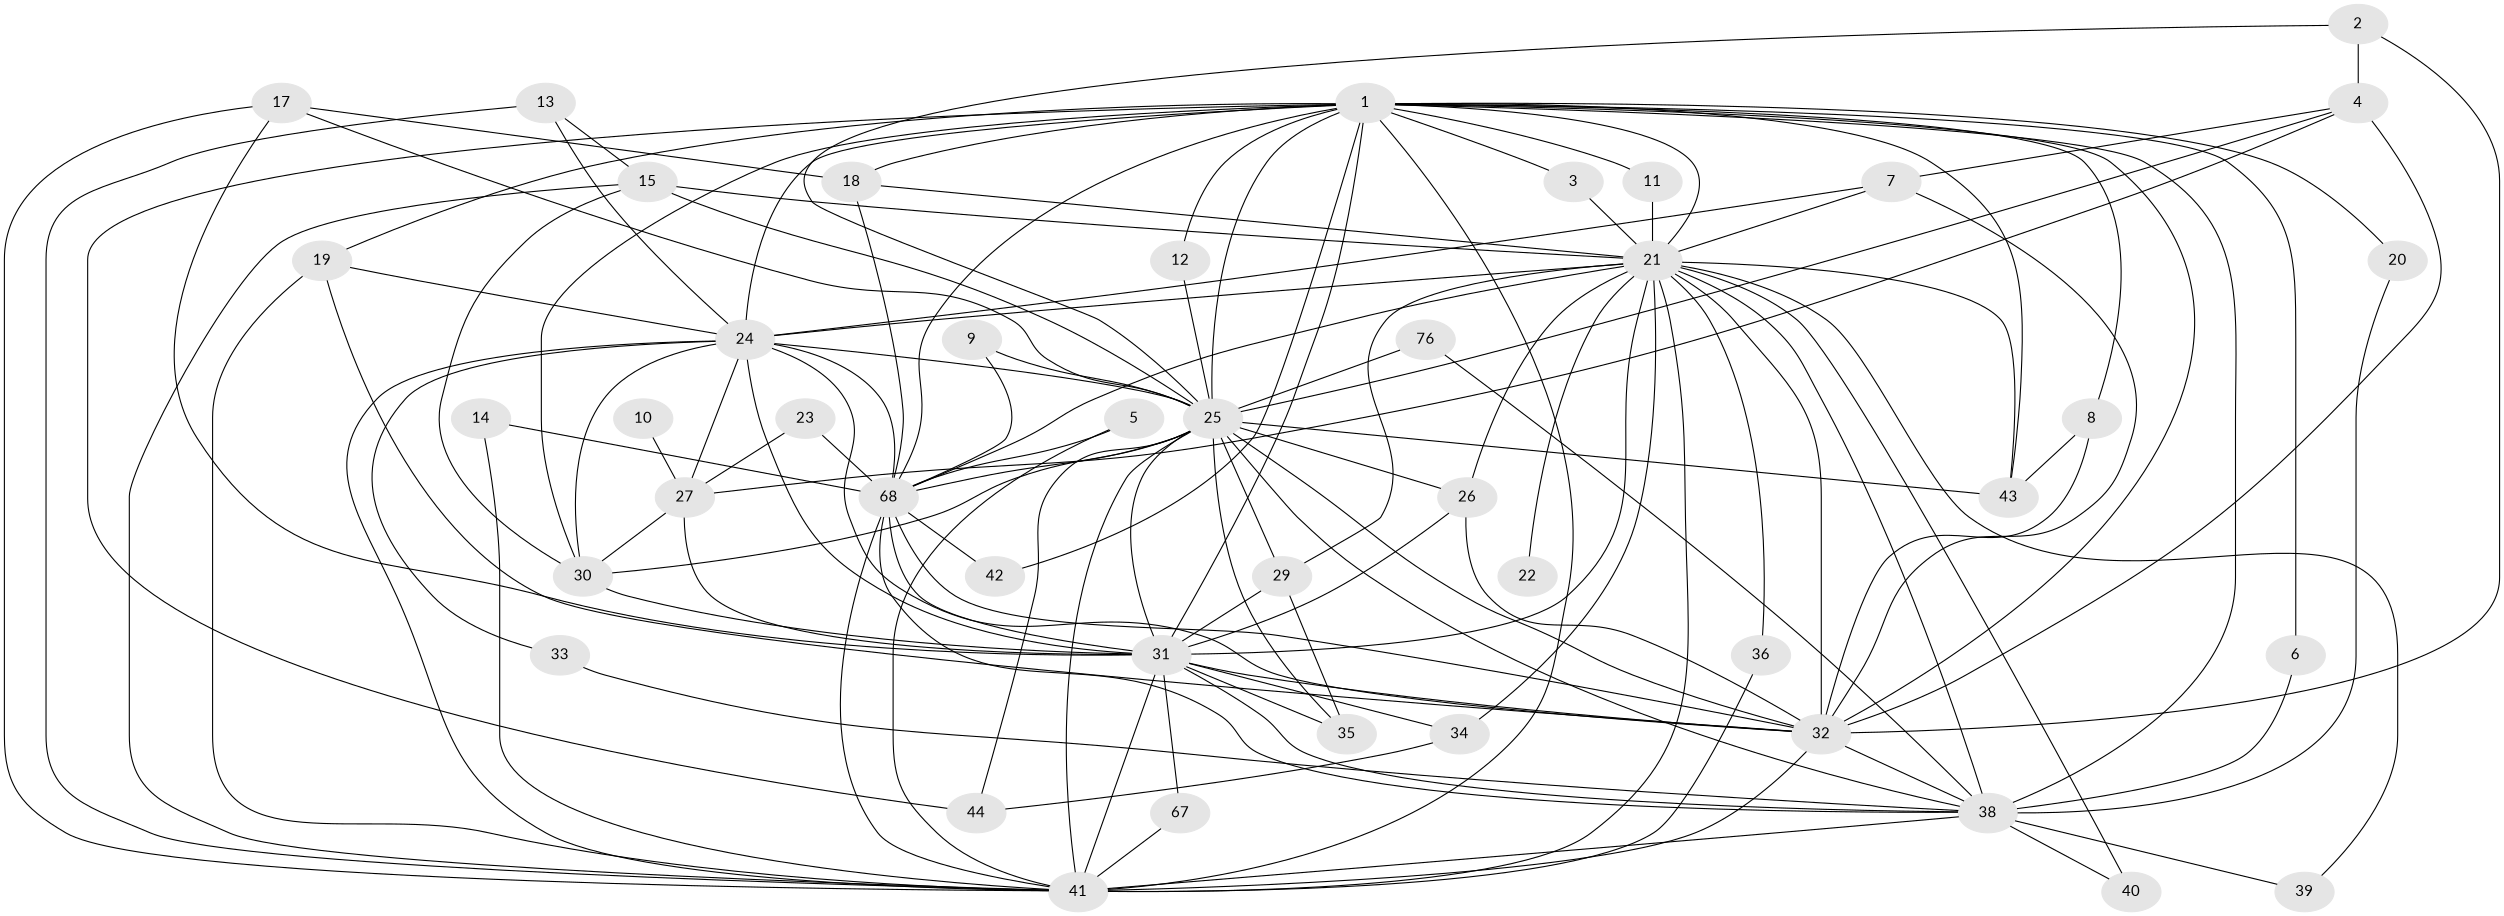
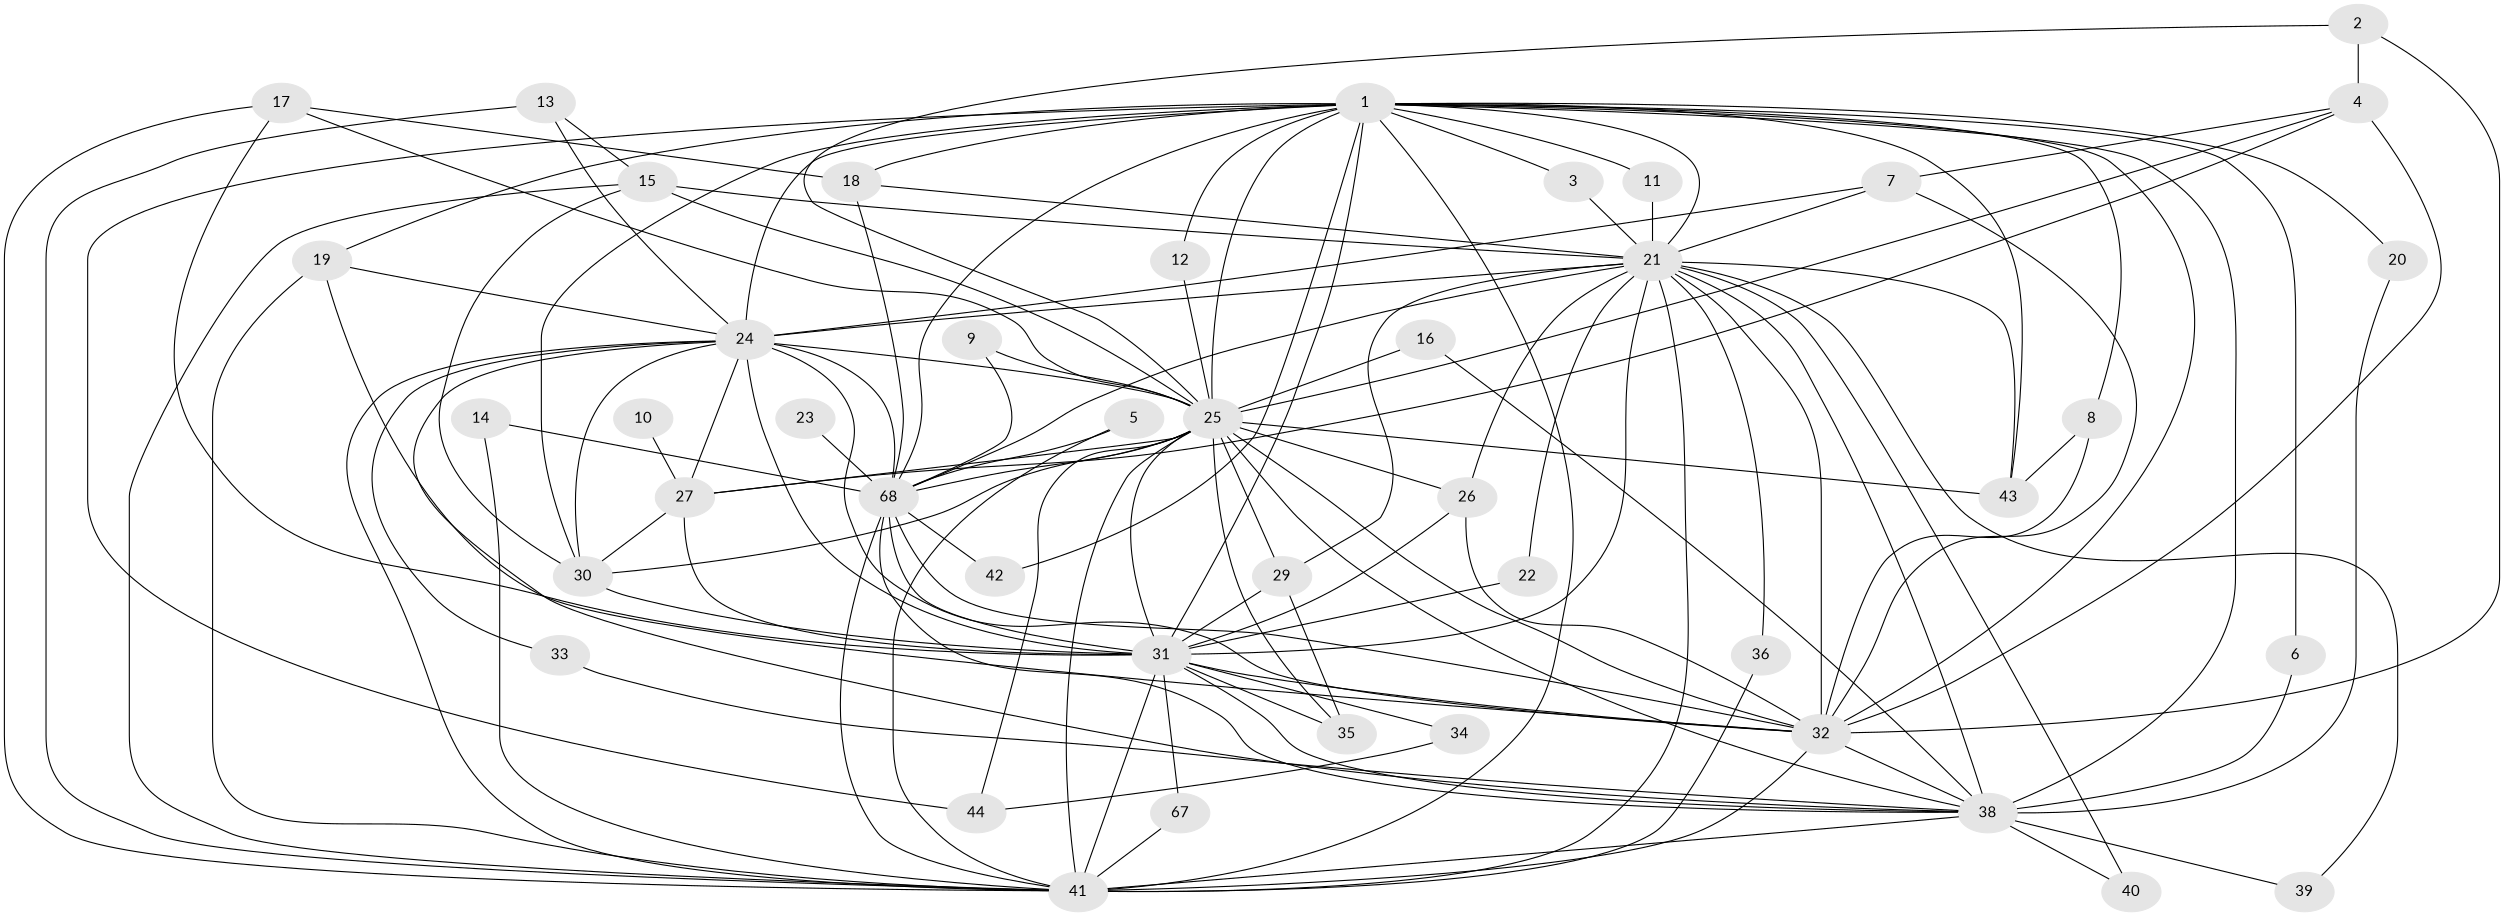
node "76": label "76" -> "16"
edge "23" -- "27": now "25" -- "27"
edge "21" -- "34": removed
edge "22" -- "31": added
edge "24" -- "38": added
